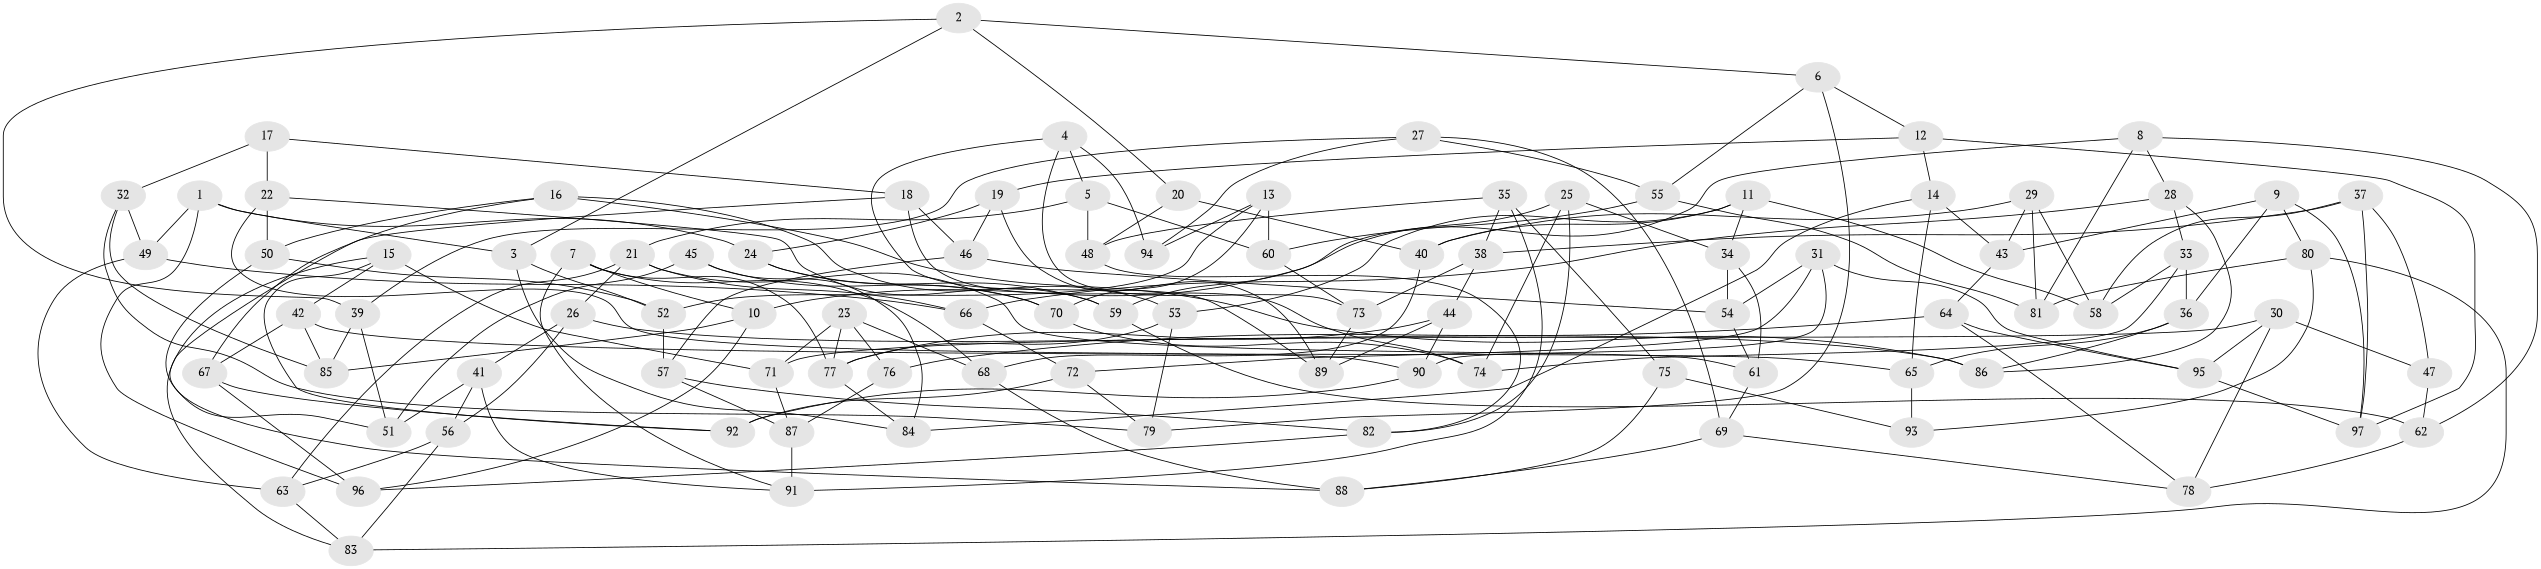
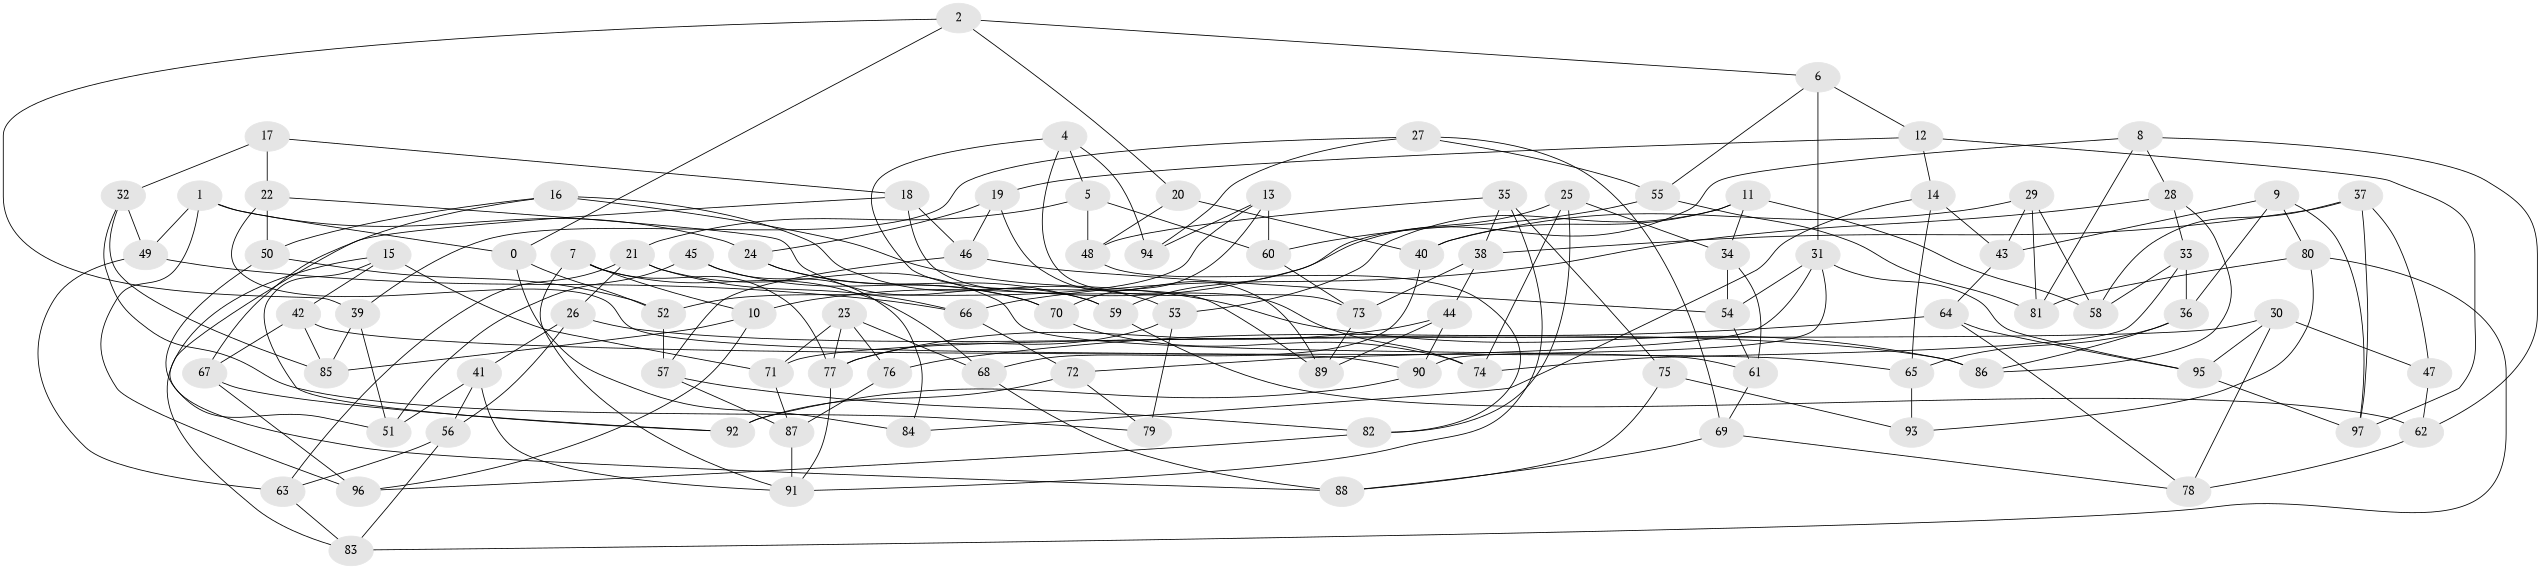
node "3": label "3" -> "0"
edge "6" -- "79": now "6" -- "31"
edge "77" -- "84": now "77" -- "91"
